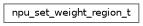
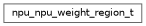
node "npu_set_weight_region_t": label "npu_set_weight_region_t" -> "npu_npu_weight_region_t"
